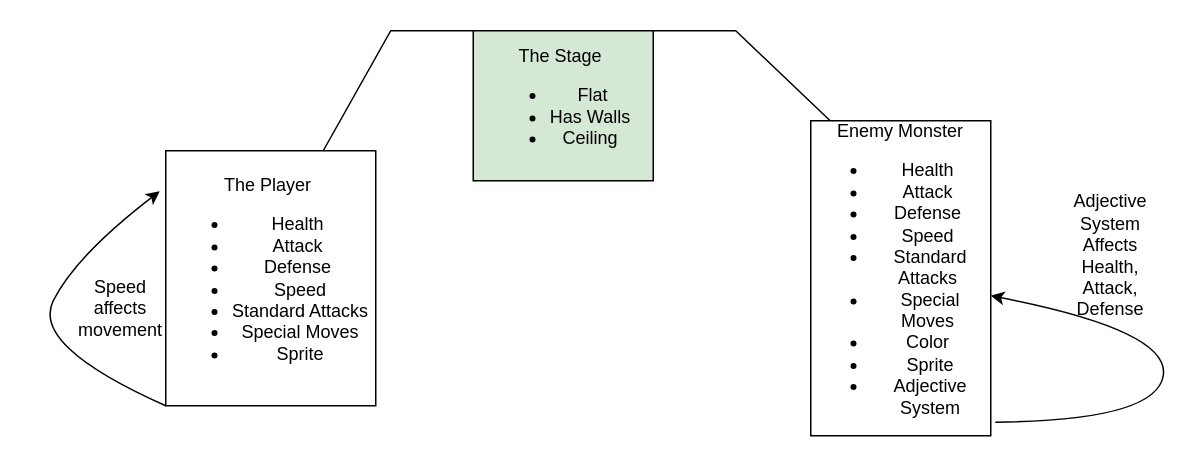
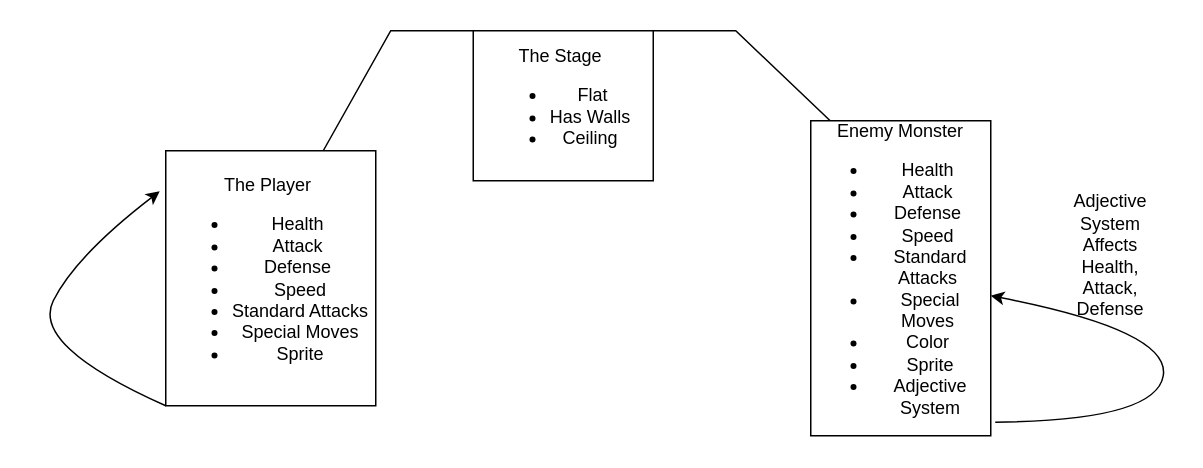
node "The Stage Flat Has Walls Ceiling": fillcolor #d5e8d4 -> #ffffff
node "Speed affects movement": removed
